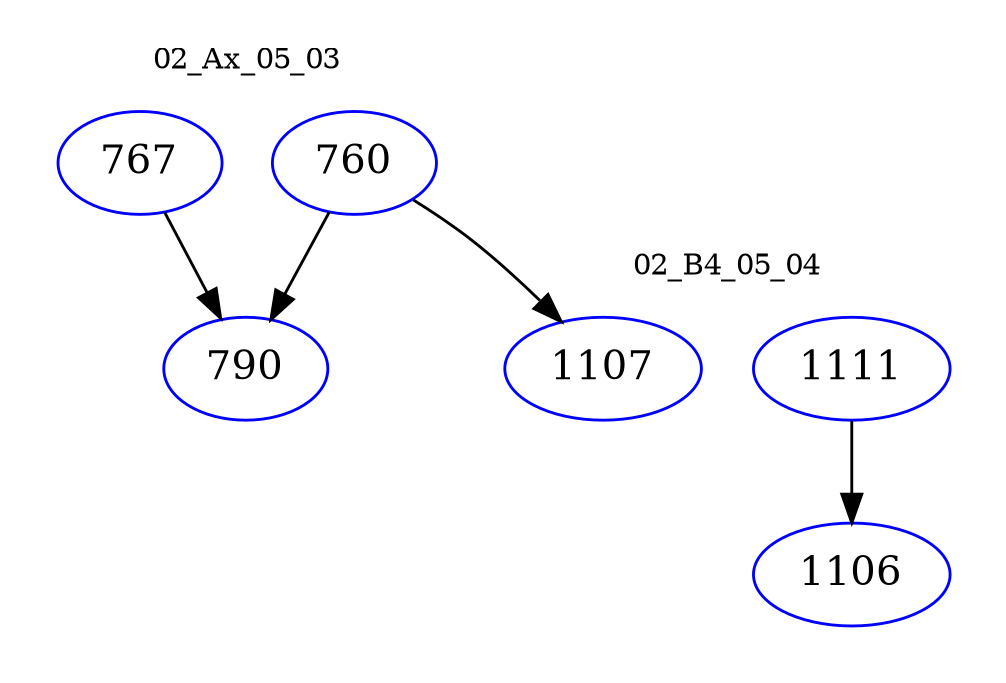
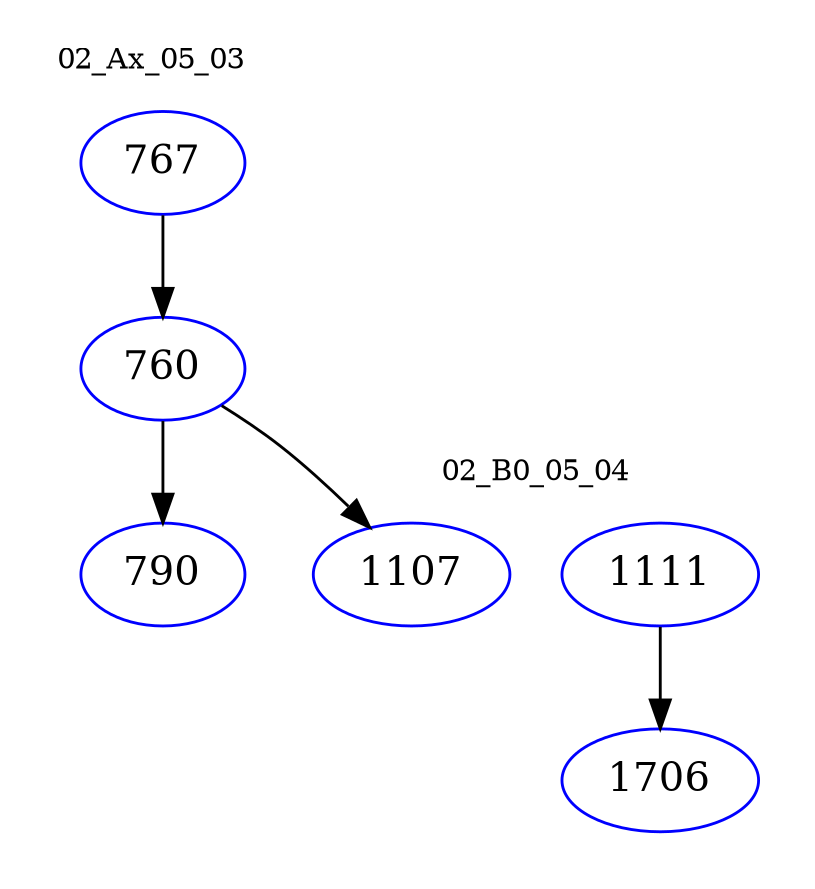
edge "767" -> "790": now "767" -> "760"
cluster "02_B4_05_04": label "02_B4_05_04" -> "02_B0_05_04"
node "1106": label "1106" -> "1706"
